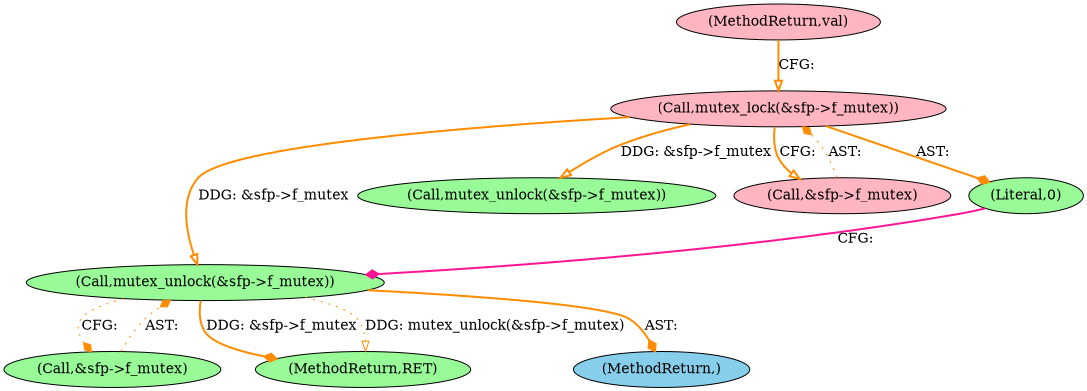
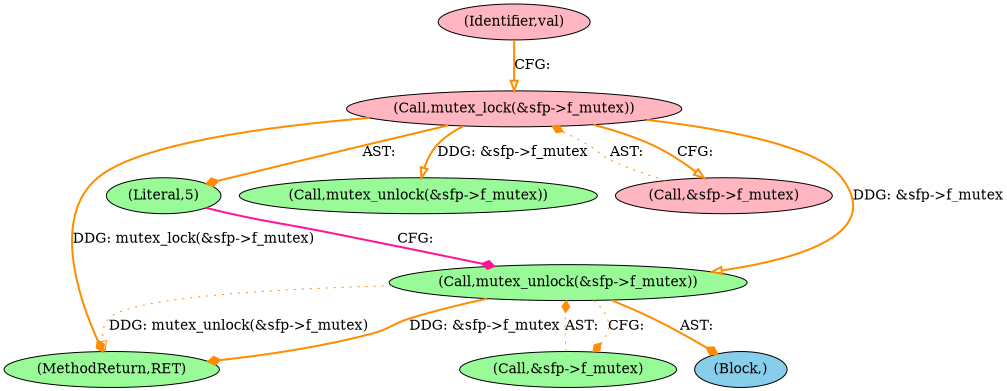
node "(MethodReturn,val)": label "(MethodReturn,val)" -> "(Identifier,val)"
edge "(Call,mutex_lock(&sfp->f_mutex))" -> "(MethodReturn,RET)": added, label "DDG: mutex_lock(&sfp->f_mutex)"
node "(Literal,0)": label "(Literal,0)" -> "(Literal,5)"
node "(MethodReturn,)": label "(MethodReturn,)" -> "(Block,)"
